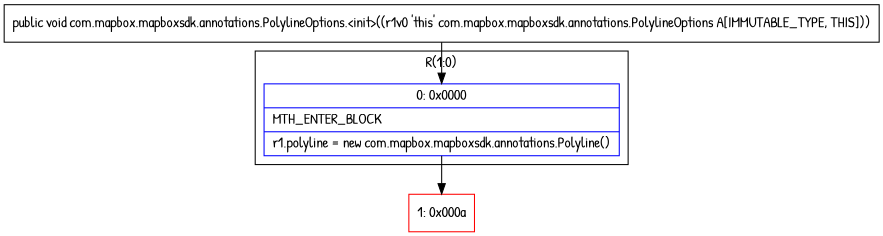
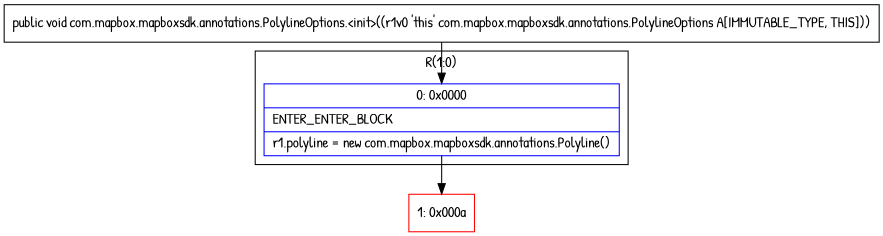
node "0: 0x0000": text "MTH_ENTER_BLOCK" -> "ENTER_ENTER_BLOCK"
